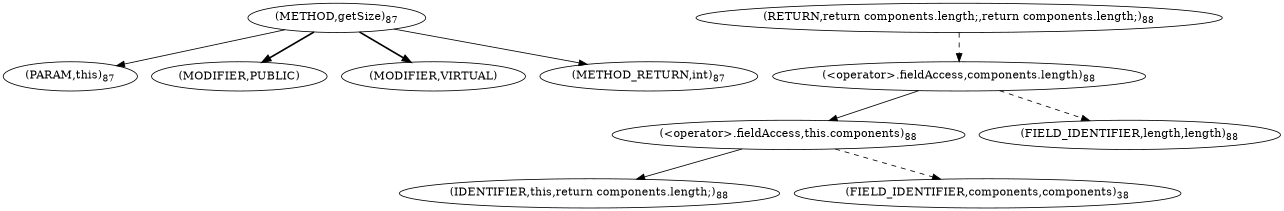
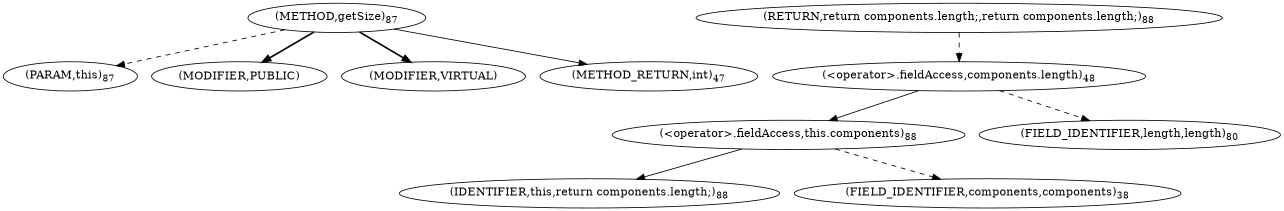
edge "(METHOD,getSize)" -> "(PARAM,this)": style solid -> dashed
node "(METHOD_RETURN,int)": text "87" -> "47"
node "(<operator>.fieldAccess,components.length)": text "88" -> "48"
node "(FIELD_IDENTIFIER,length,length)": text "88" -> "80"
